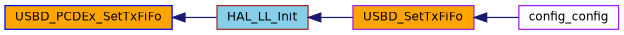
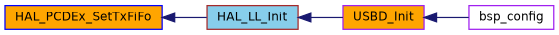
node "USBD_PCDEx_SetTxFiFo": label "USBD_PCDEx_SetTxFiFo" -> "HAL_PCDEx_SetTxFiFo"
node "USBD_SetTxFiFo": label "USBD_SetTxFiFo" -> "USBD_Init"
node "config_config": label "config_config" -> "bsp_config"
